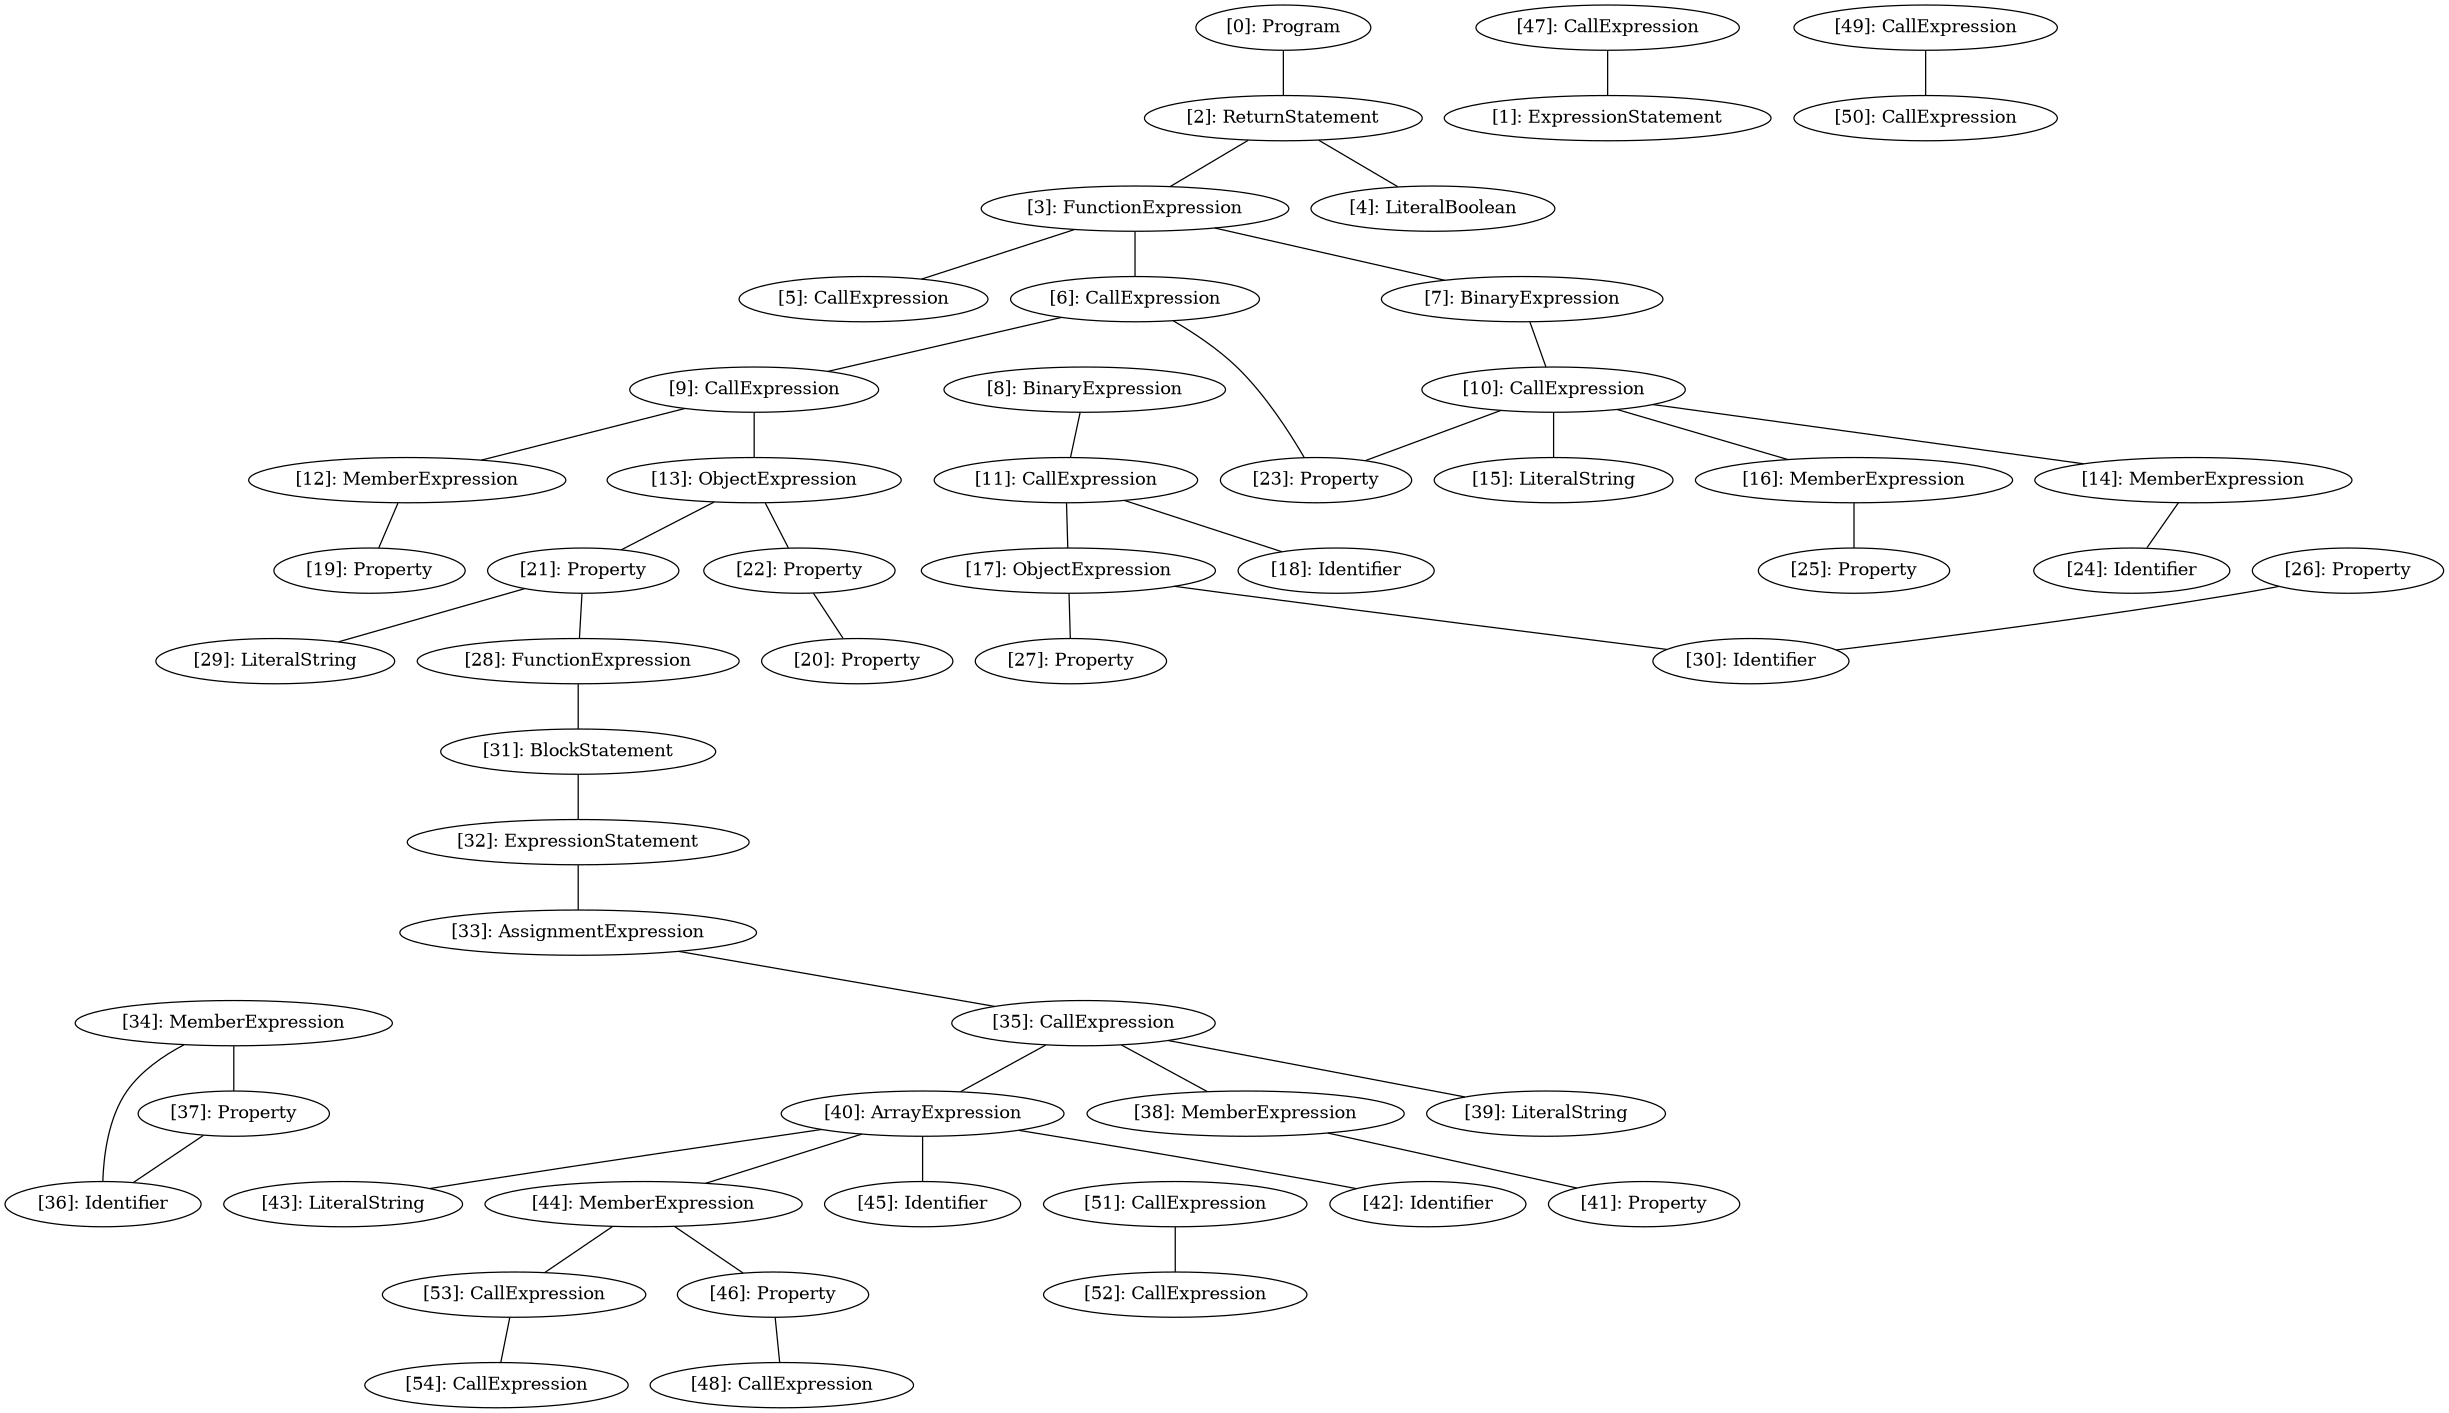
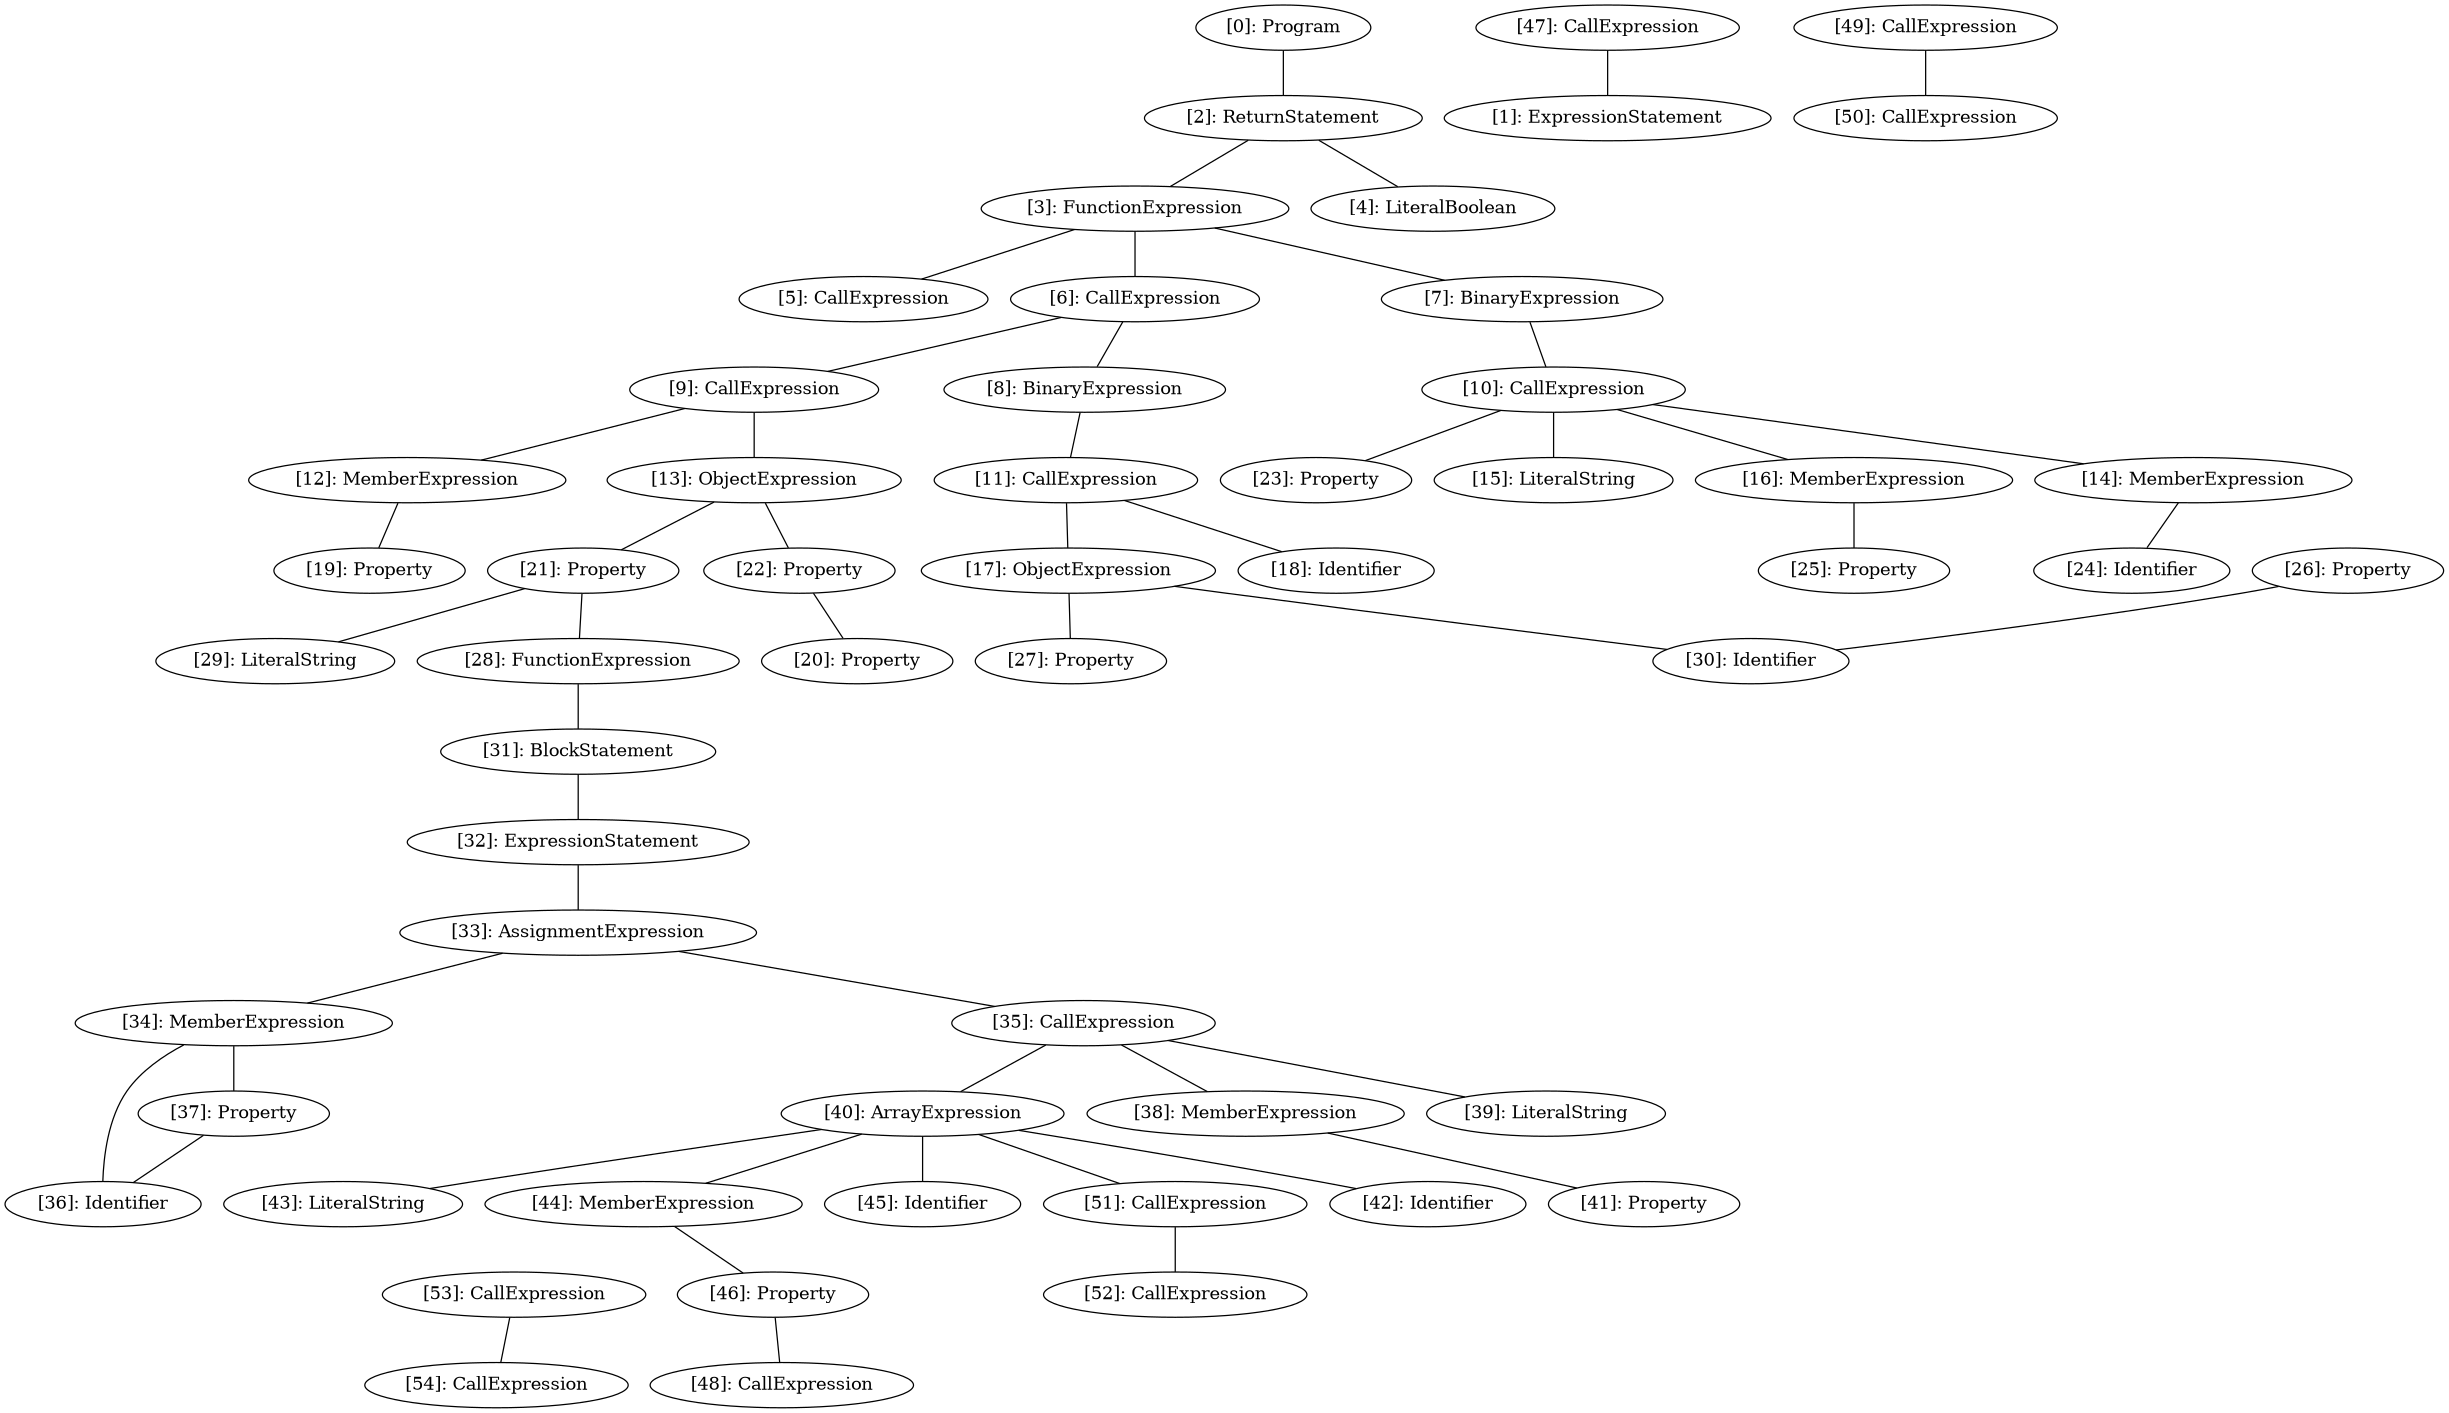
edge "[6]: CallExpression" -- "[23]: Property": now "[6]: CallExpression" -- "[8]: BinaryExpression"
edge "[33]: AssignmentExpression" -- "[34]: MemberExpression": added
edge "[40]: ArrayExpression" -- "[51]: CallExpression": added
edge "[44]: MemberExpression" -- "[53]: CallExpression": removed
